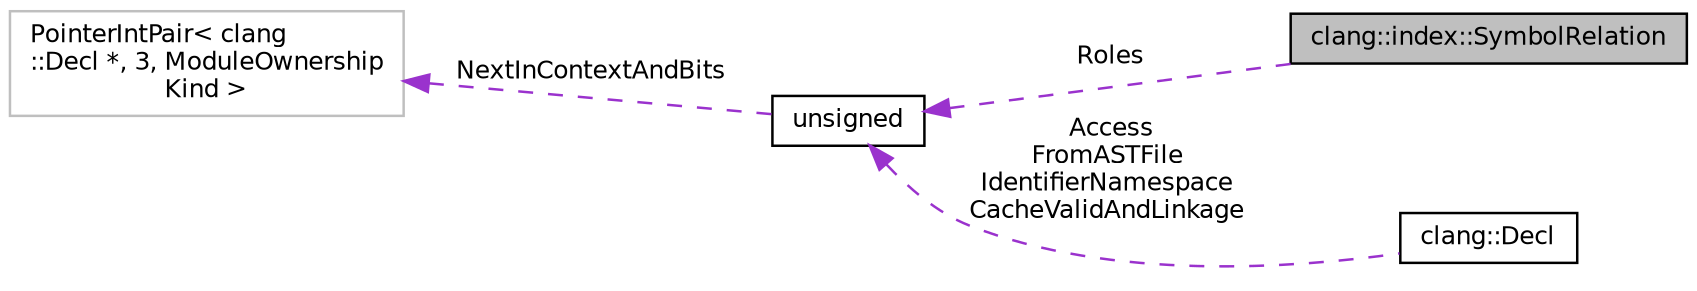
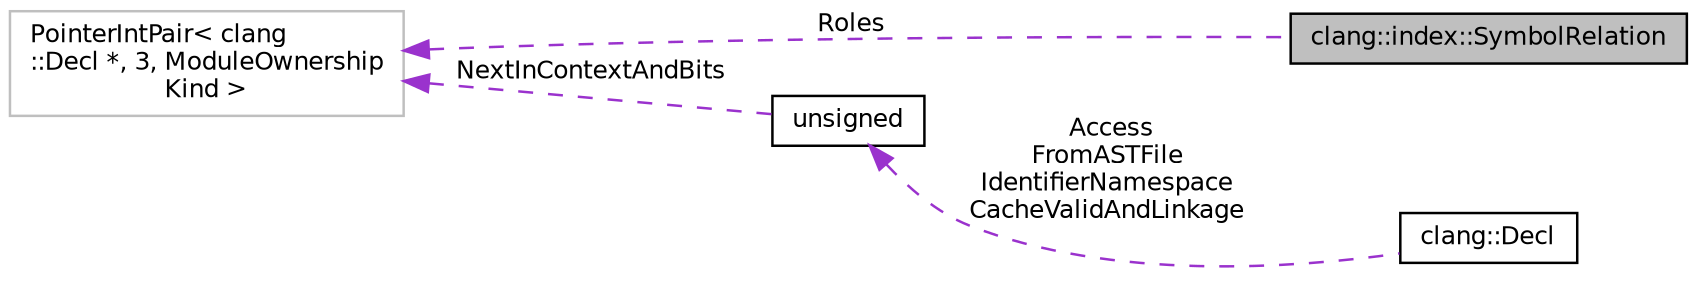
edge "clang::index::SymbolRelation" -> "unsigned": now "clang::index::SymbolRelation" -> "PointerIntPair< clang ::Decl *, 3, ModuleOwnership Kind >"
